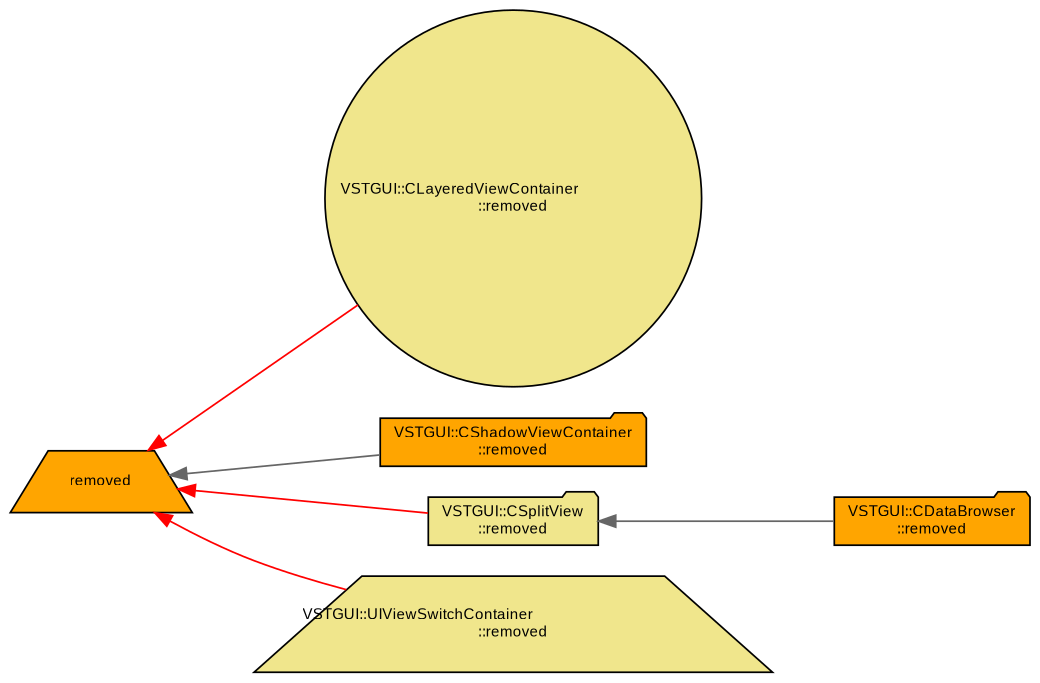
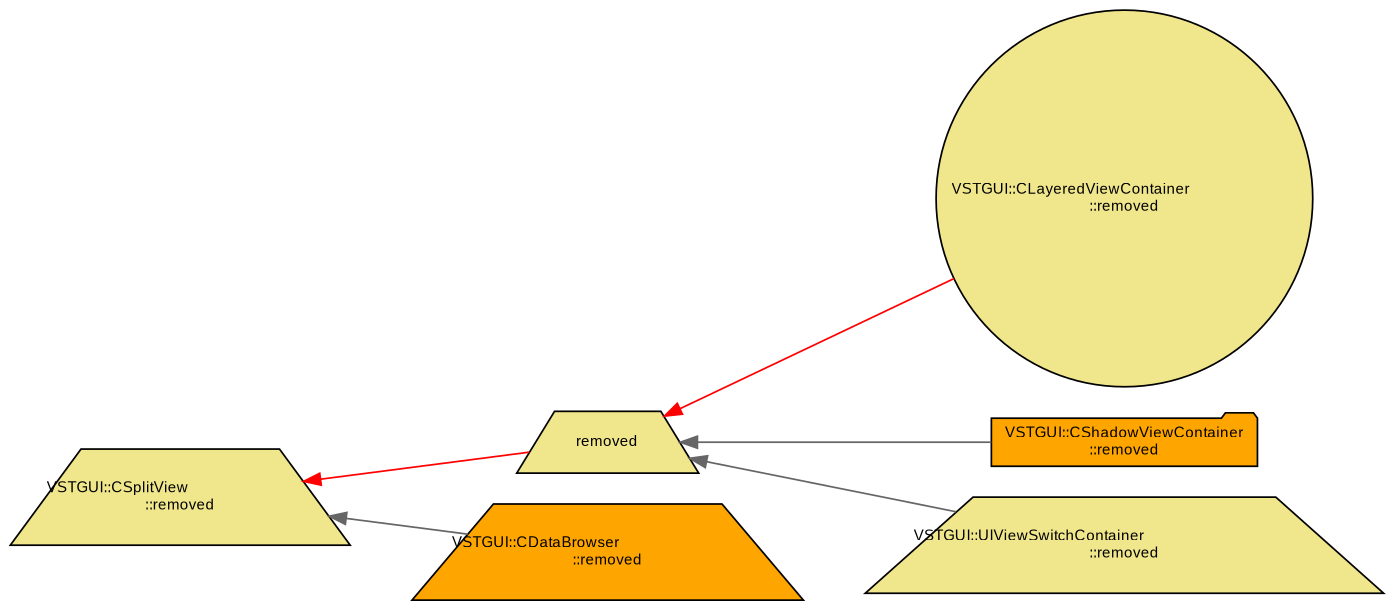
node "removed": fillcolor orange -> khaki
edge "VSTGUI::CSplitView ::removed" -> "removed": reversed
node "VSTGUI::CSplitView ::removed": shape folder -> trapezium
node "VSTGUI::CDataBrowser ::removed": shape folder -> trapezium
edge "VSTGUI::UIViewSwitchContainer ::removed" -> "removed": color red -> gray40
